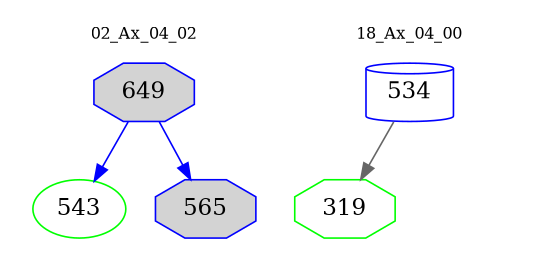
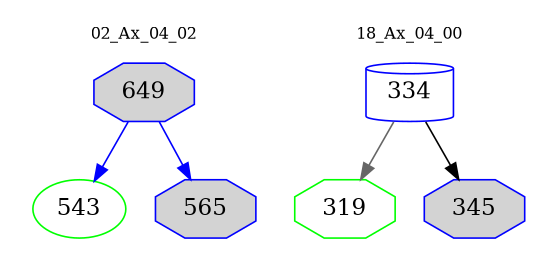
node "534": label "534" -> "334"
node "345": added
